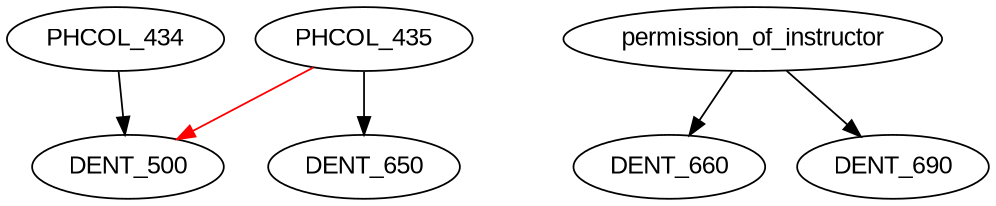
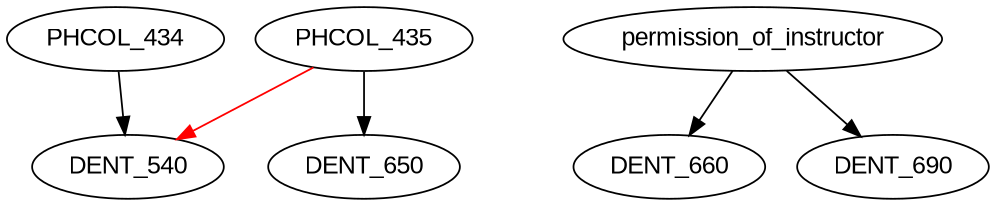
node "DENT_500": label "DENT_500" -> "DENT_540"
